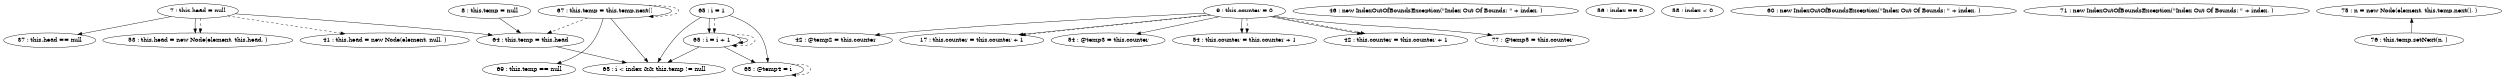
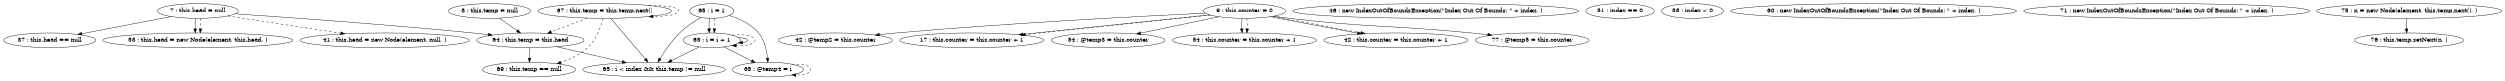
node "56 : index == 0": label "56 : index == 0" -> "51 : index == 0"
edge "76 : this.temp.setNext(n, )" -> "75 : n = new Node(element, this.temp.next(), )": reversed
edge "67 : this.temp = this.temp.next()" -> "69 : this.temp == null": style solid -> dashed
edge "64 : this.temp = this.head" -> "69 : this.temp == null": added
